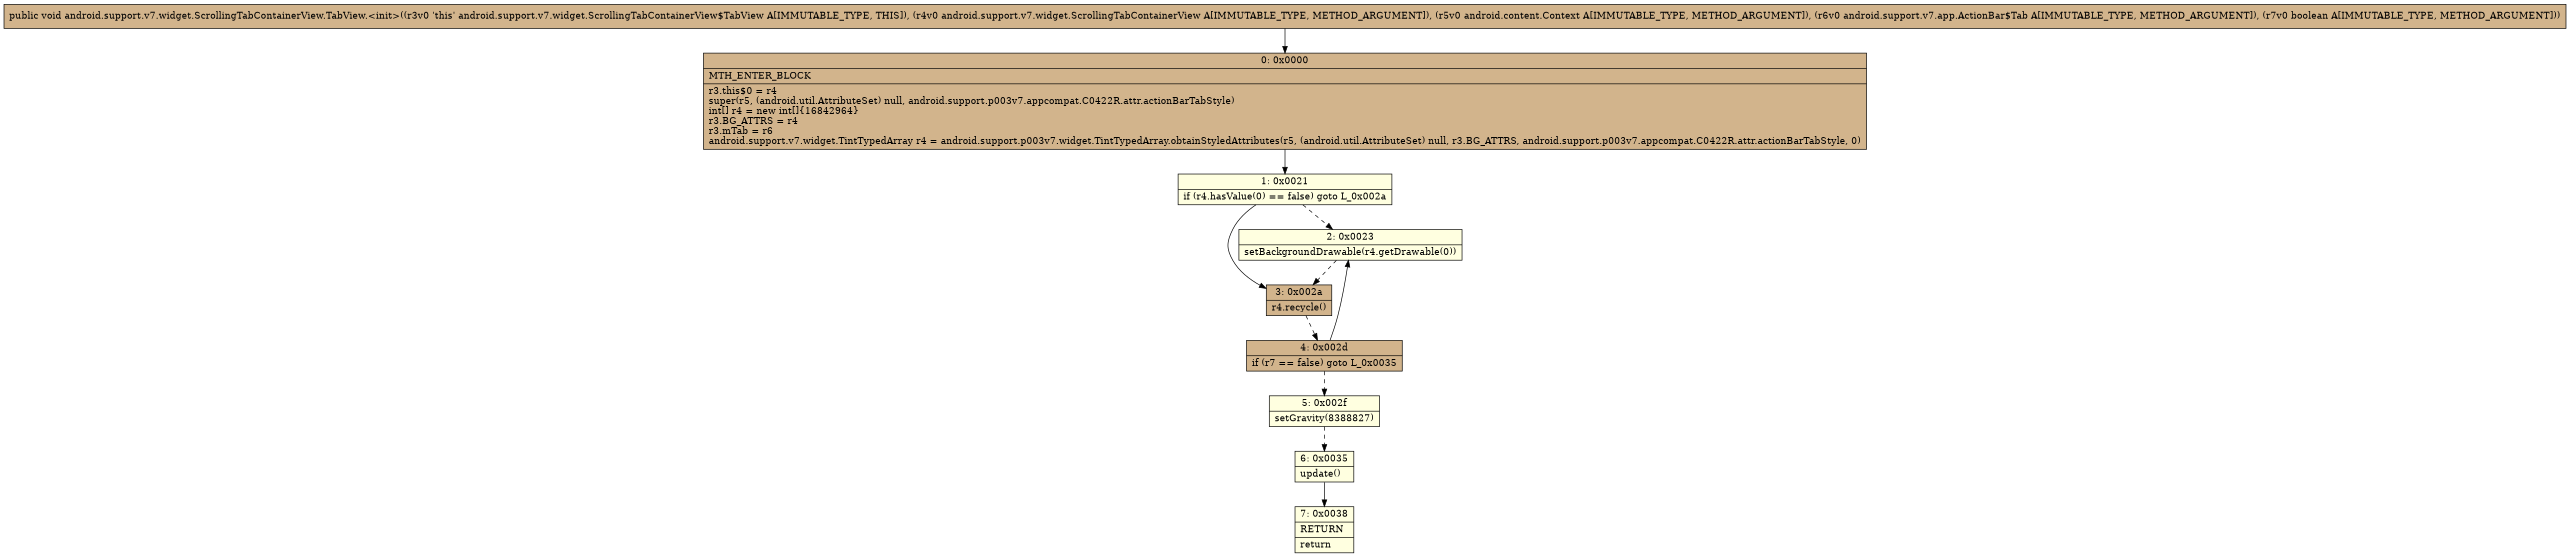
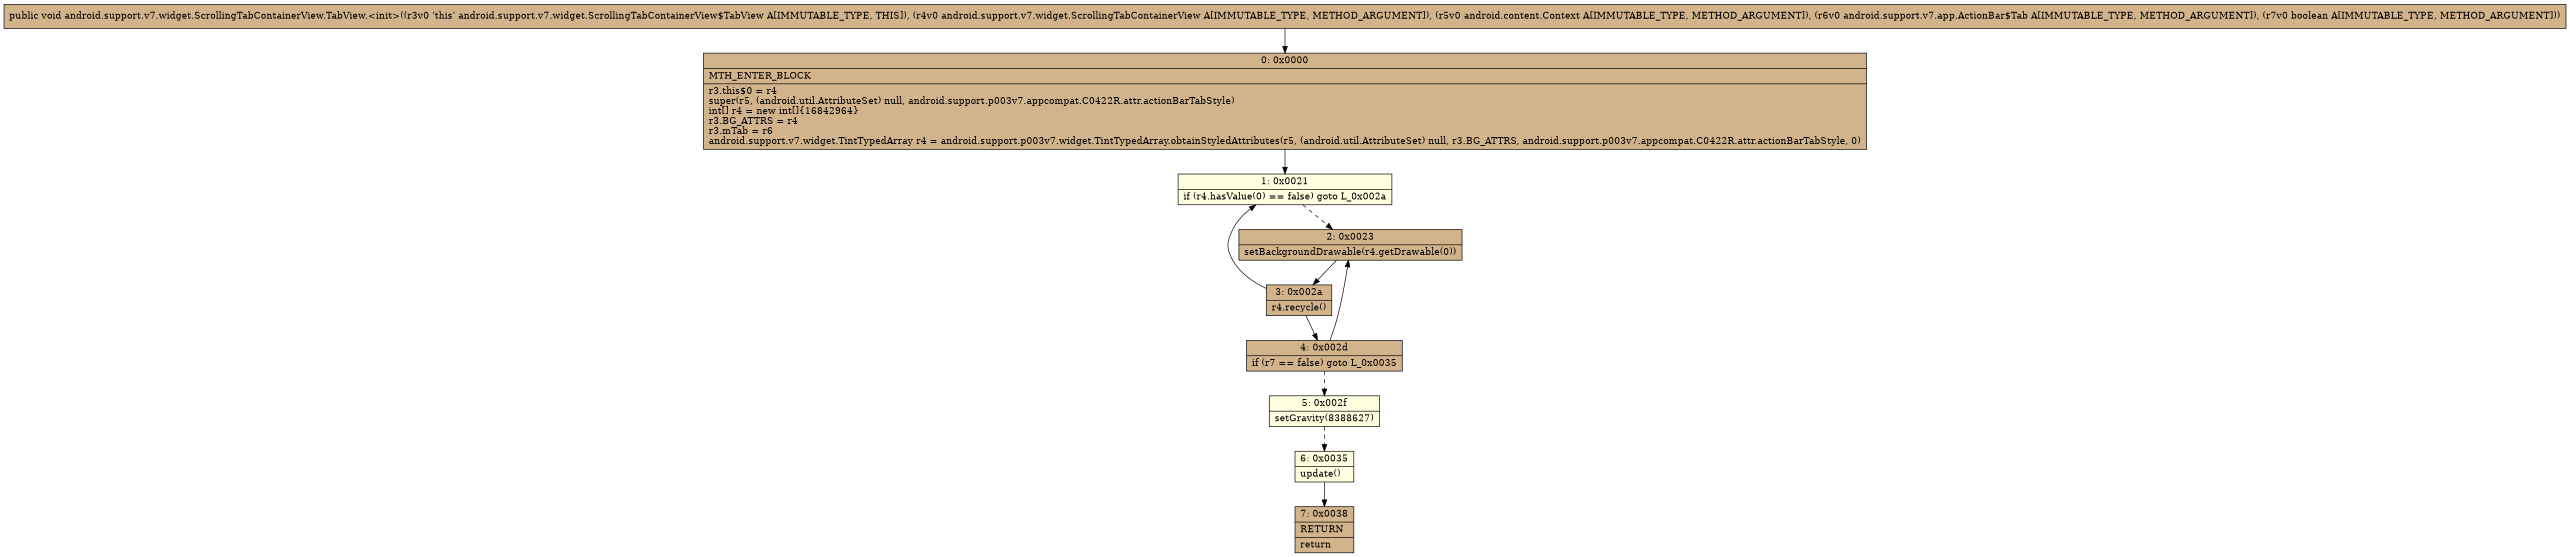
node "2: 0x0023": fillcolor lightyellow -> tan
edge "1: 0x0021" -> "3: 0x002a": reversed
edge "2: 0x0023" -> "3: 0x002a": style dashed -> solid
edge "3: 0x002a" -> "4: 0x002d": style dashed -> solid
node "5: 0x002f": text "setGravity(8388827)" -> "setGravity(8388627)"
node "7: 0x0038": fillcolor lightyellow -> tan
